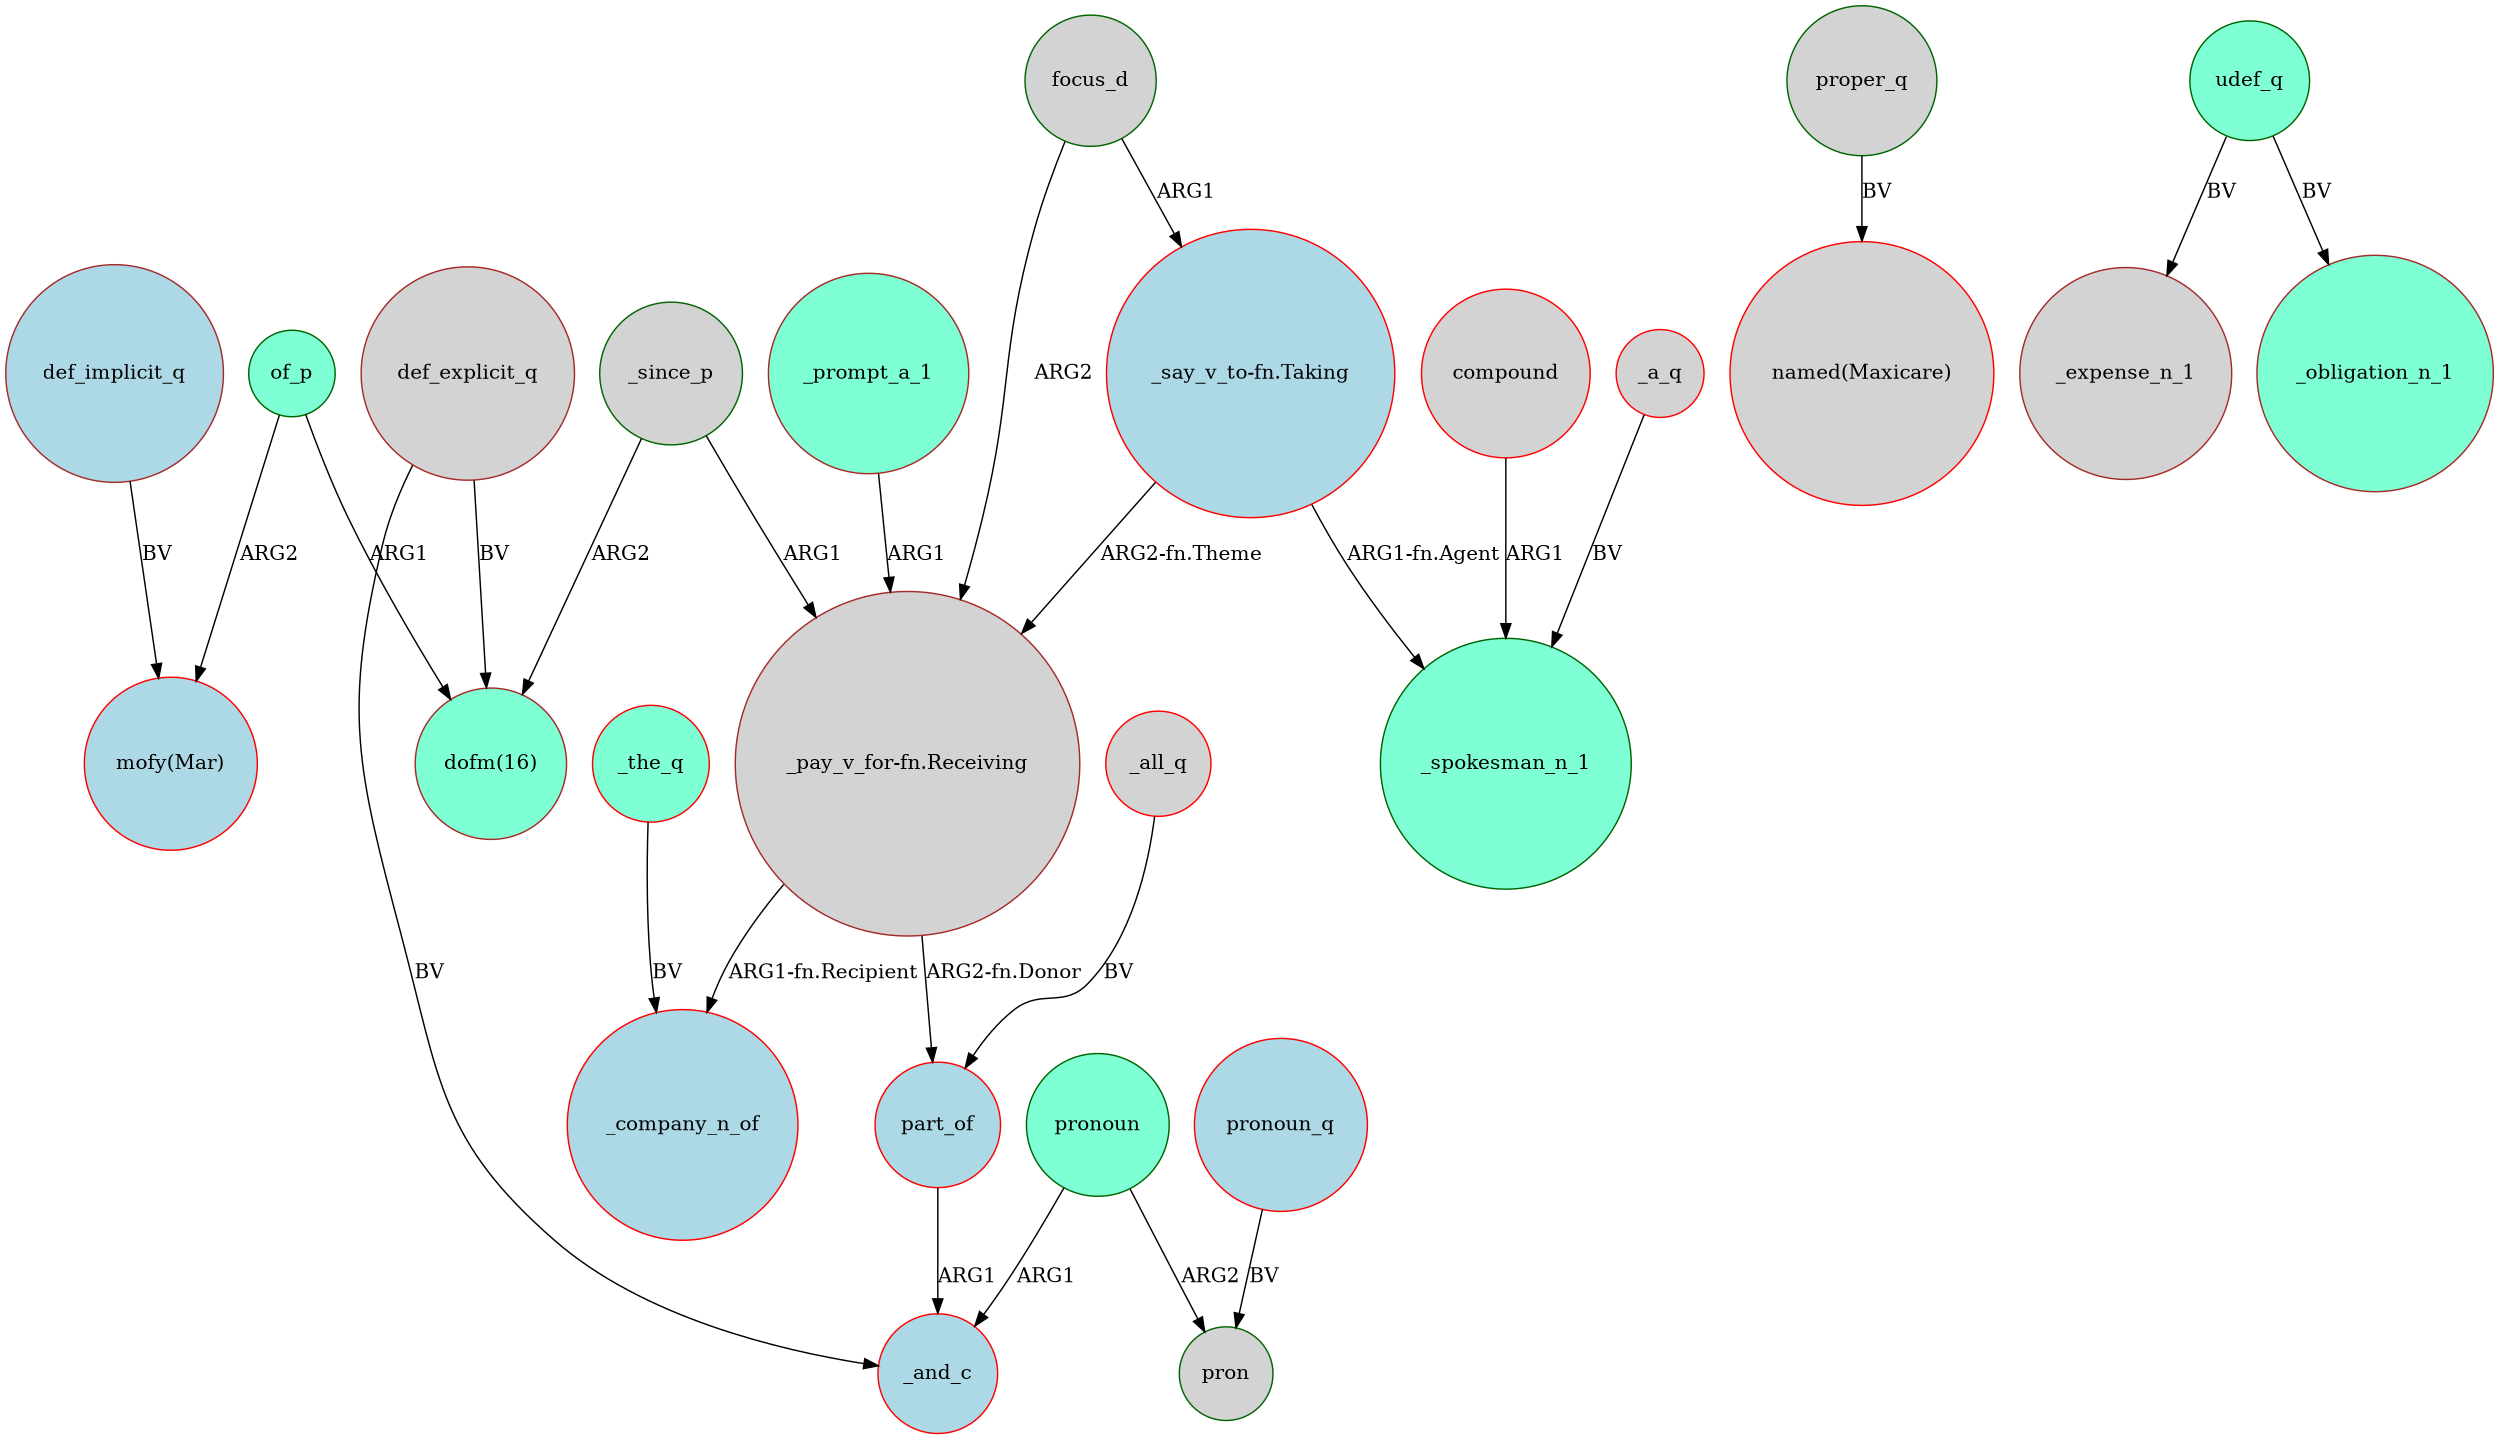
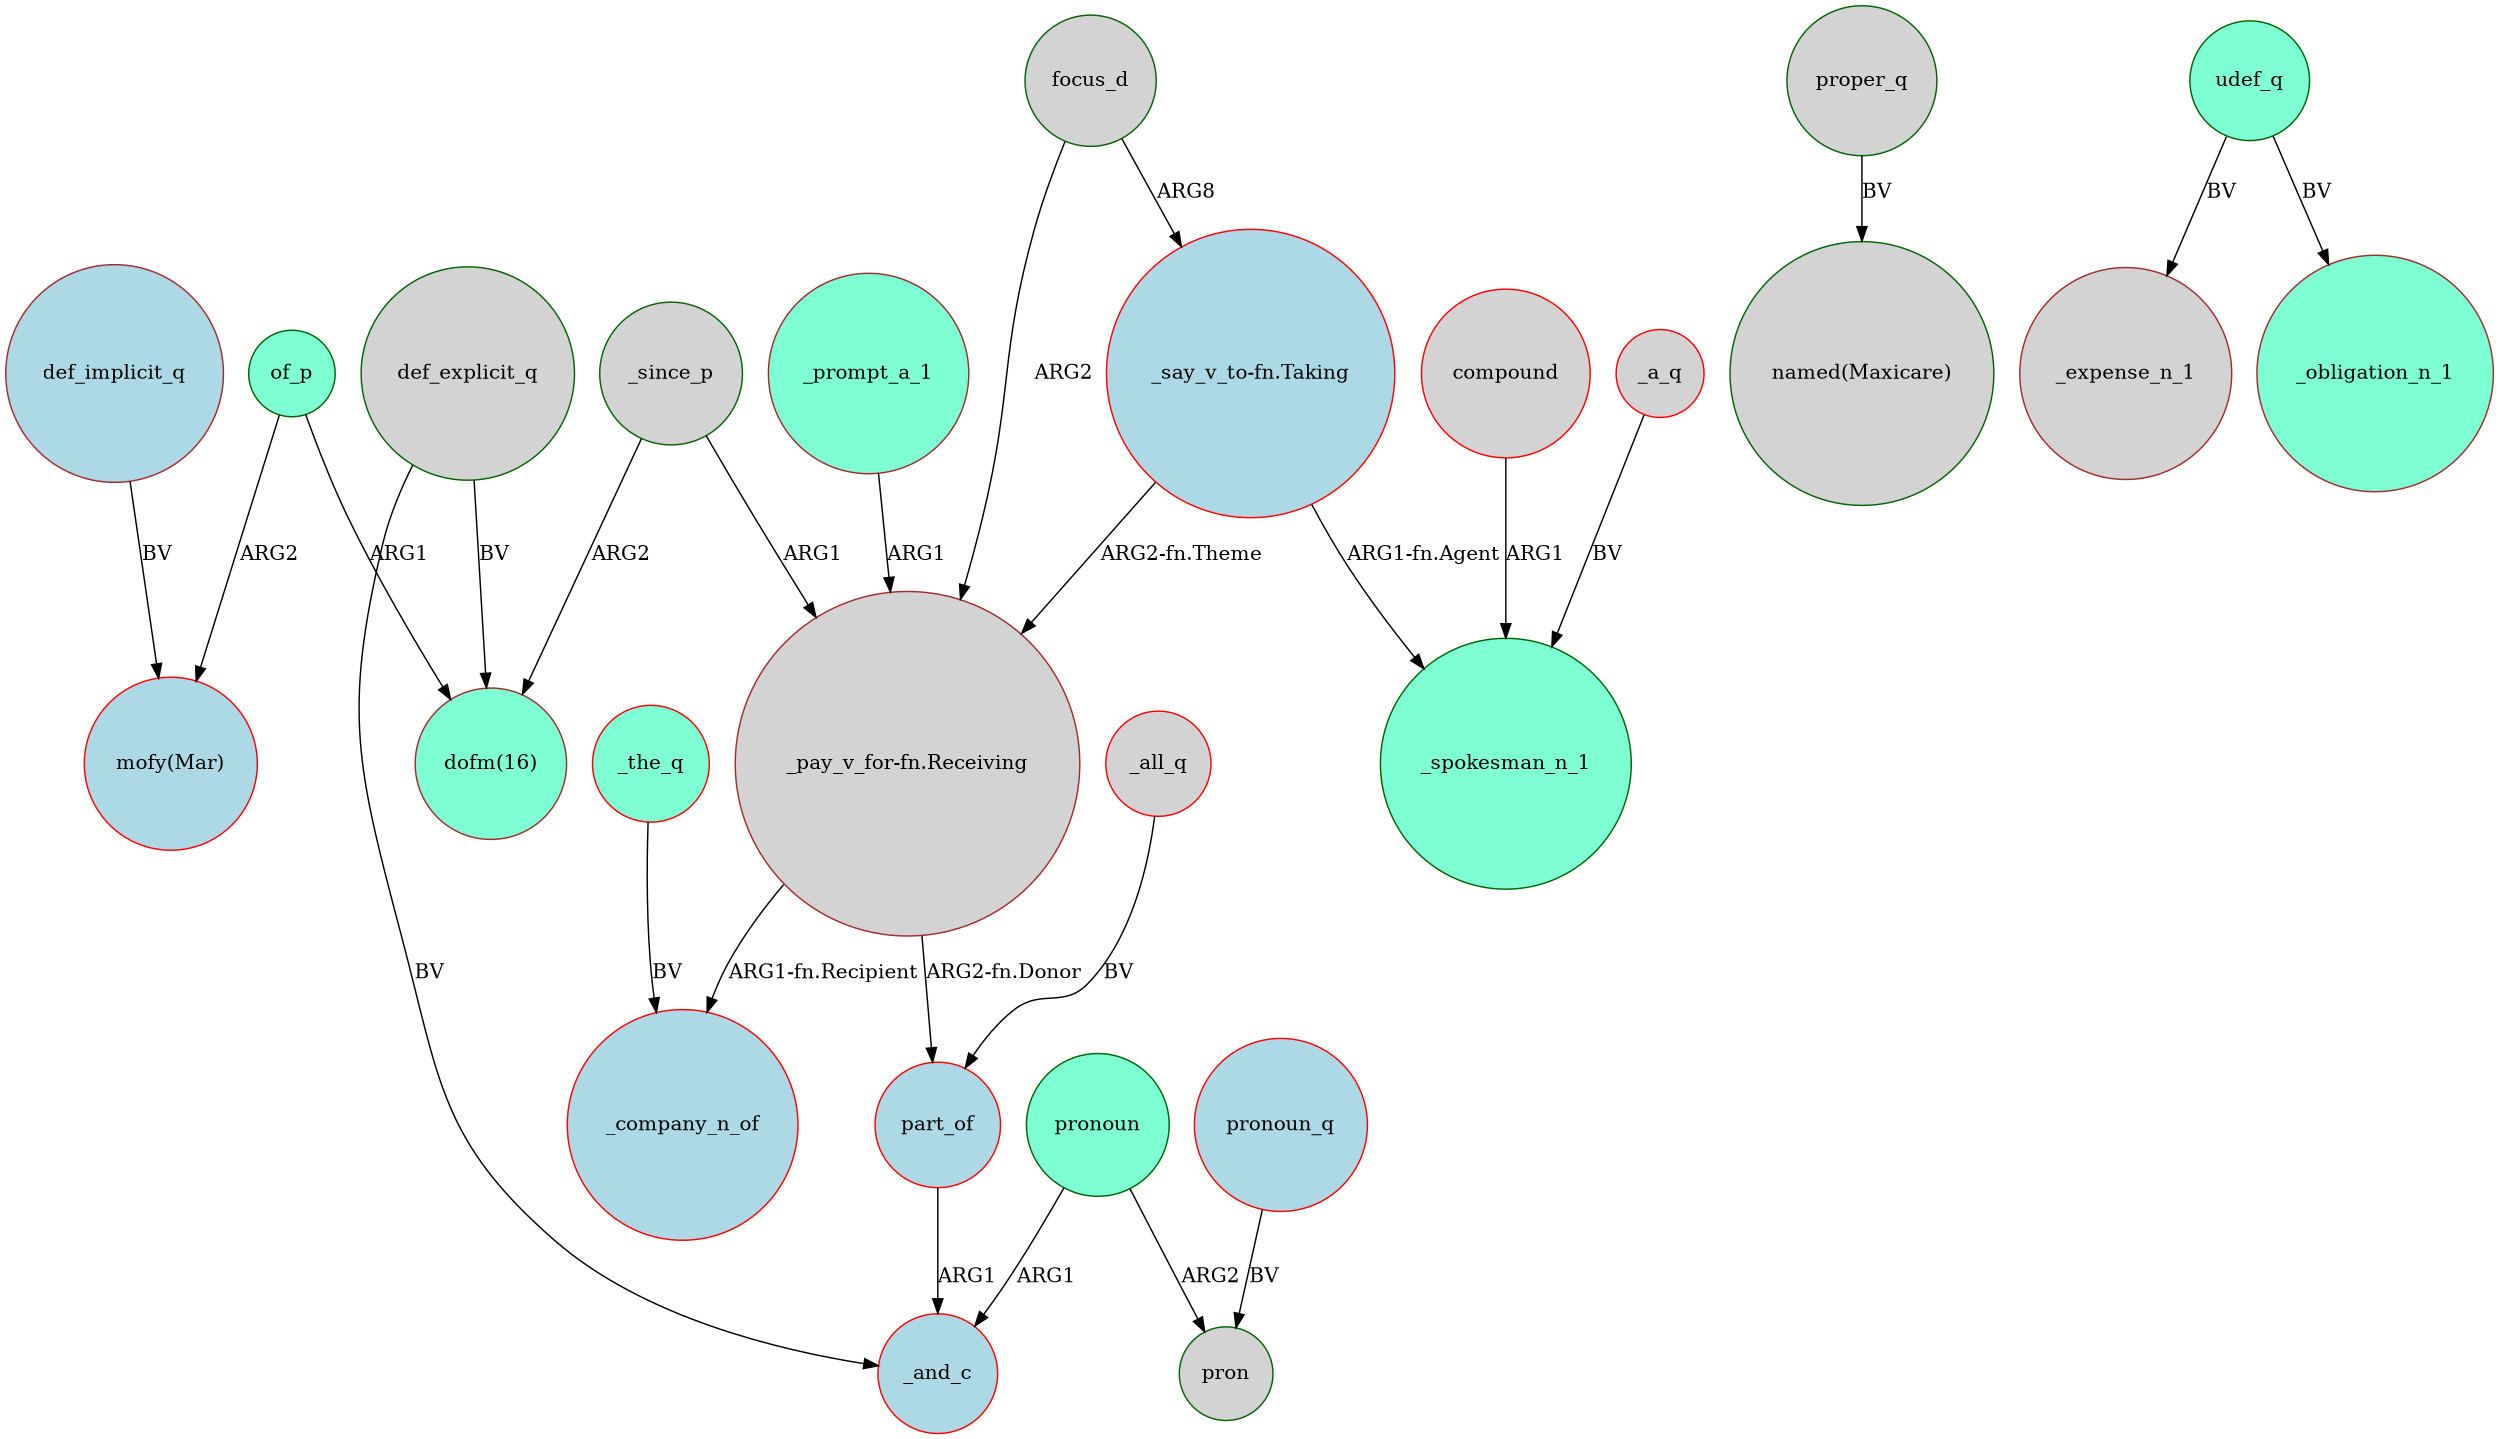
edge "focus_d" -> "_say_v_to-fn.Taking": label "ARG1" -> "ARG8"
node "def_explicit_q": color brown -> darkgreen
node "named(Maxicare)": color red -> darkgreen
